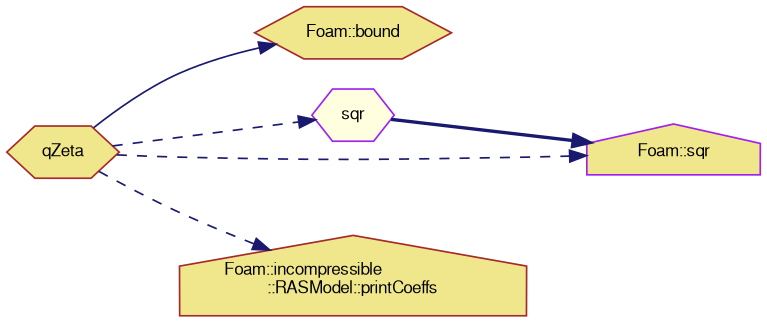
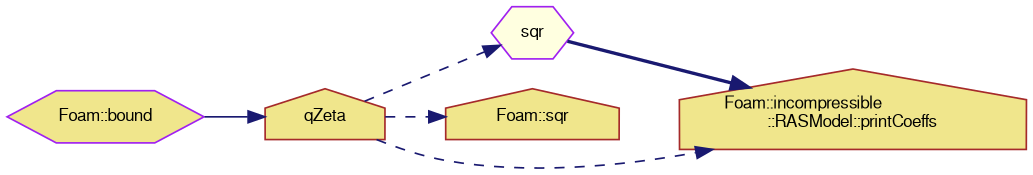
node "Foam::bound": color brown -> purple
edge "qZeta" -> "Foam::bound": reversed
edge "sqr" -> "Foam::sqr": now "sqr" -> "Foam::incompressible ::RASModel::printCoeffs"
node "qZeta": shape hexagon -> house
node "Foam::sqr": color purple -> brown
